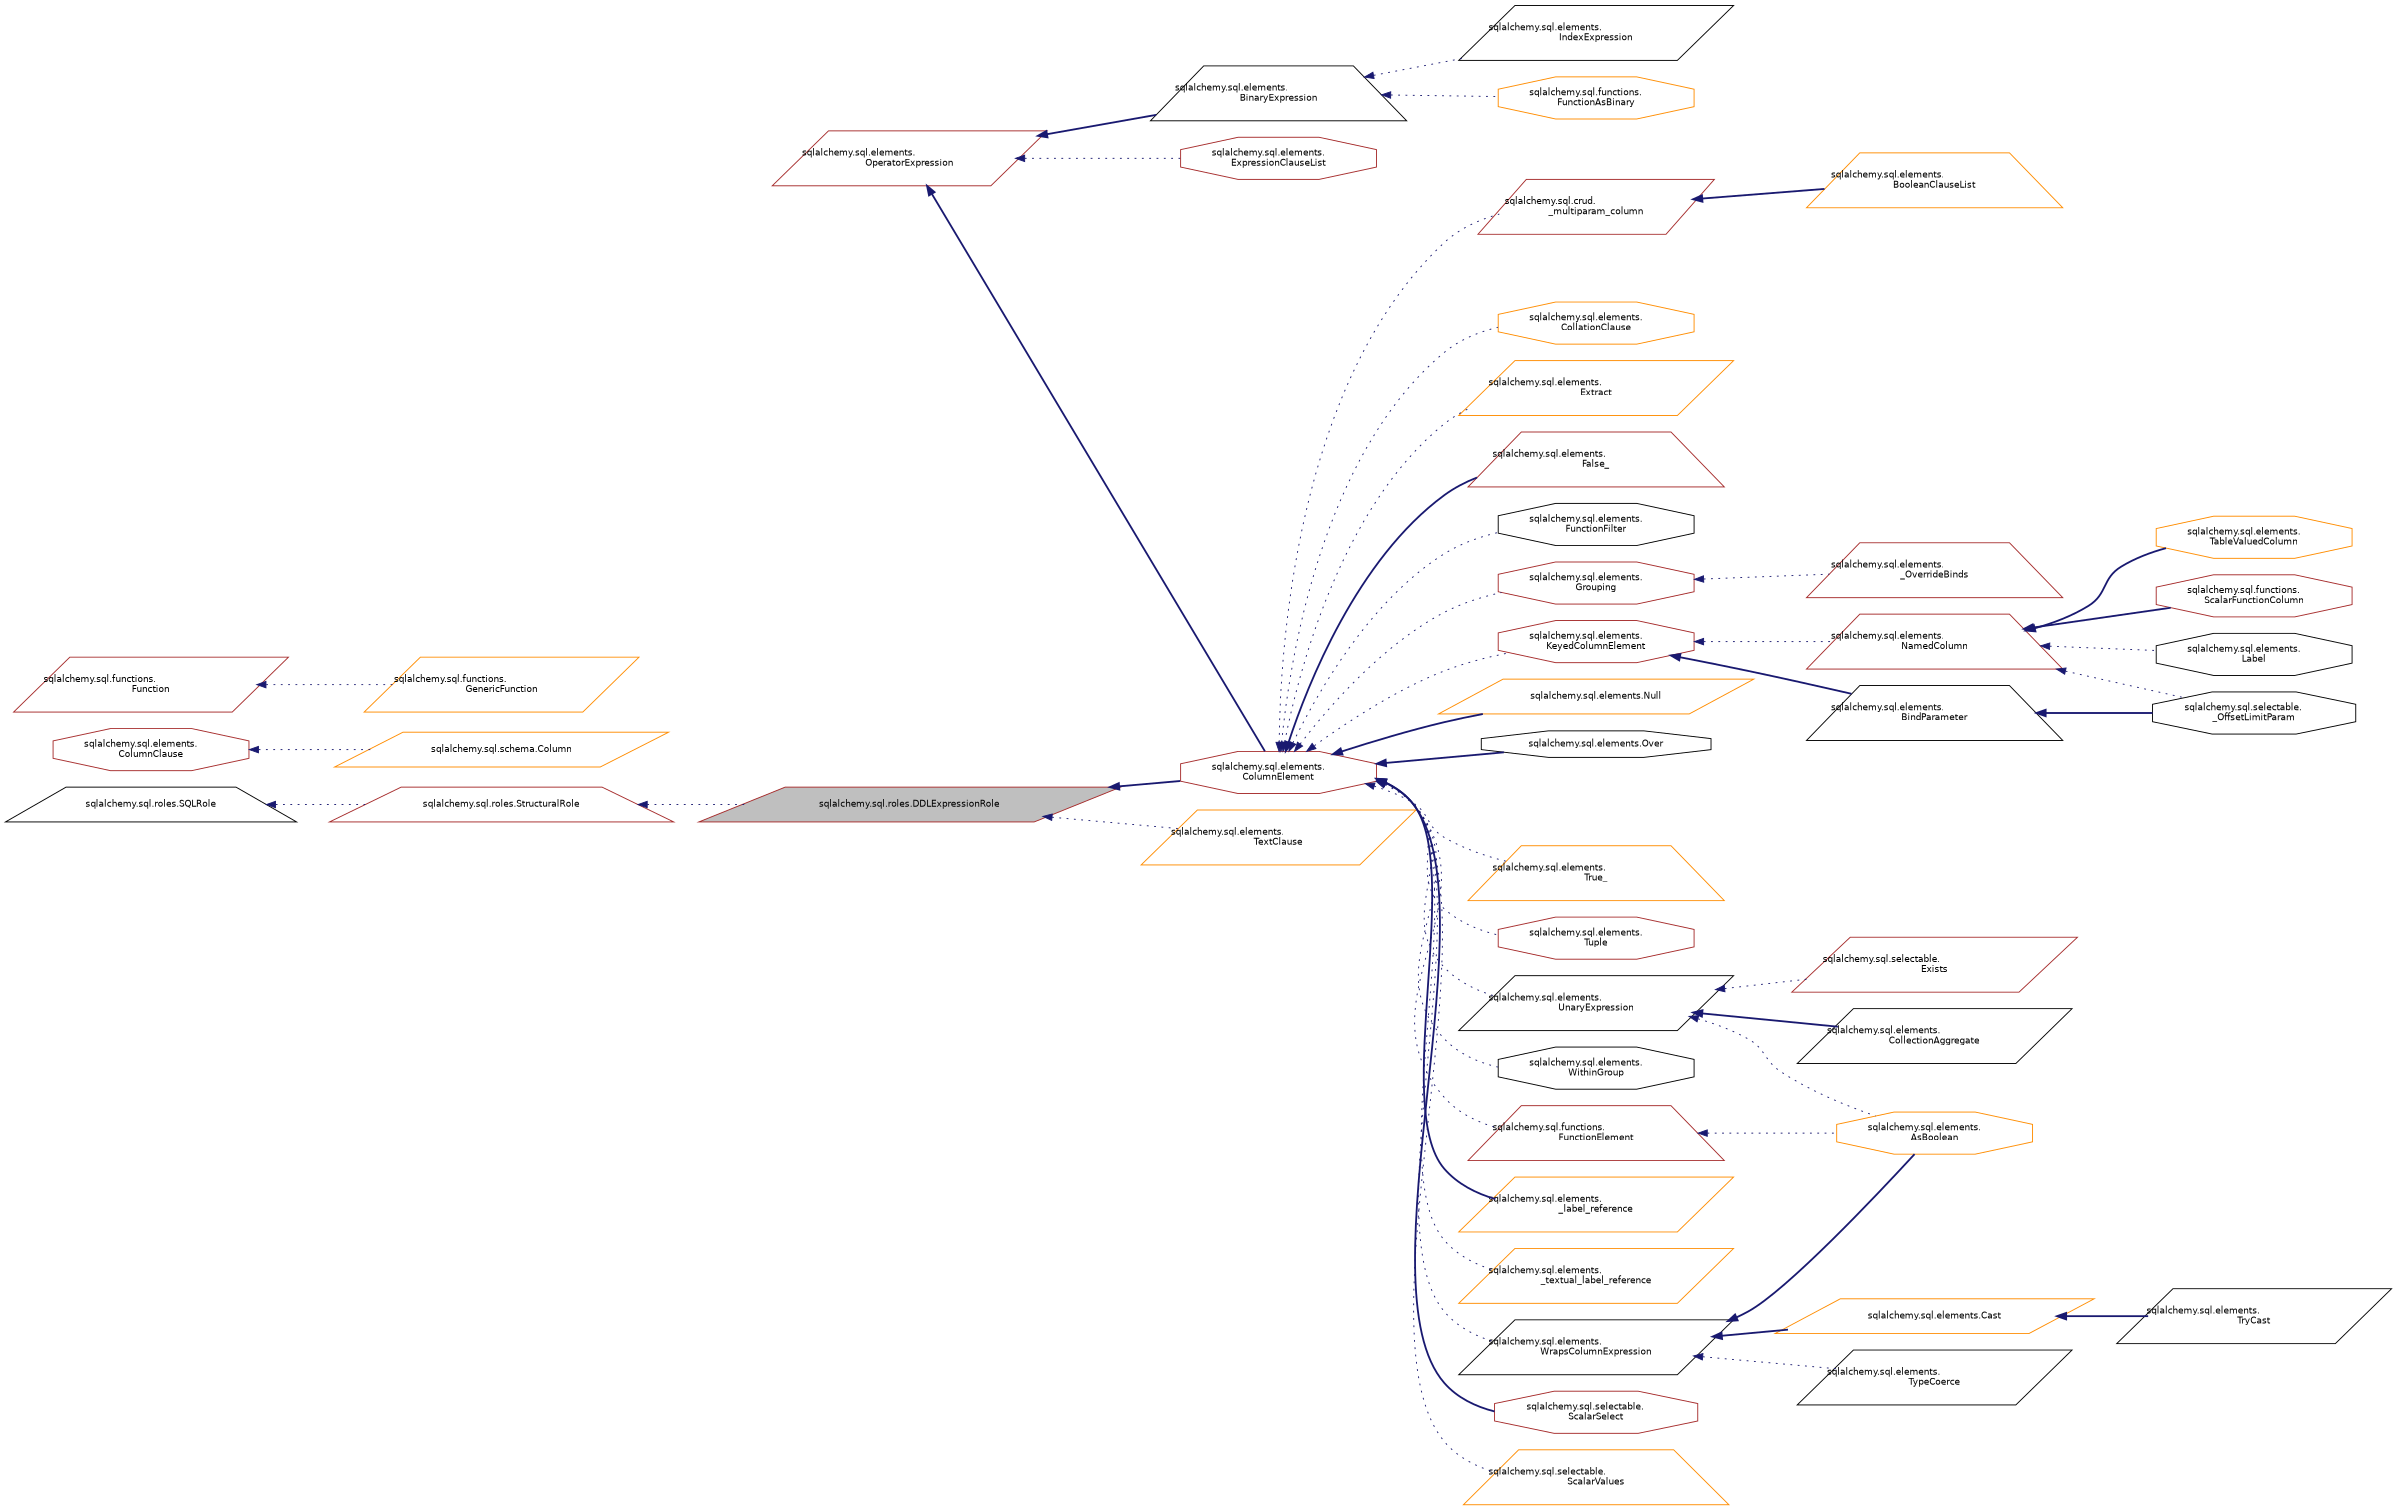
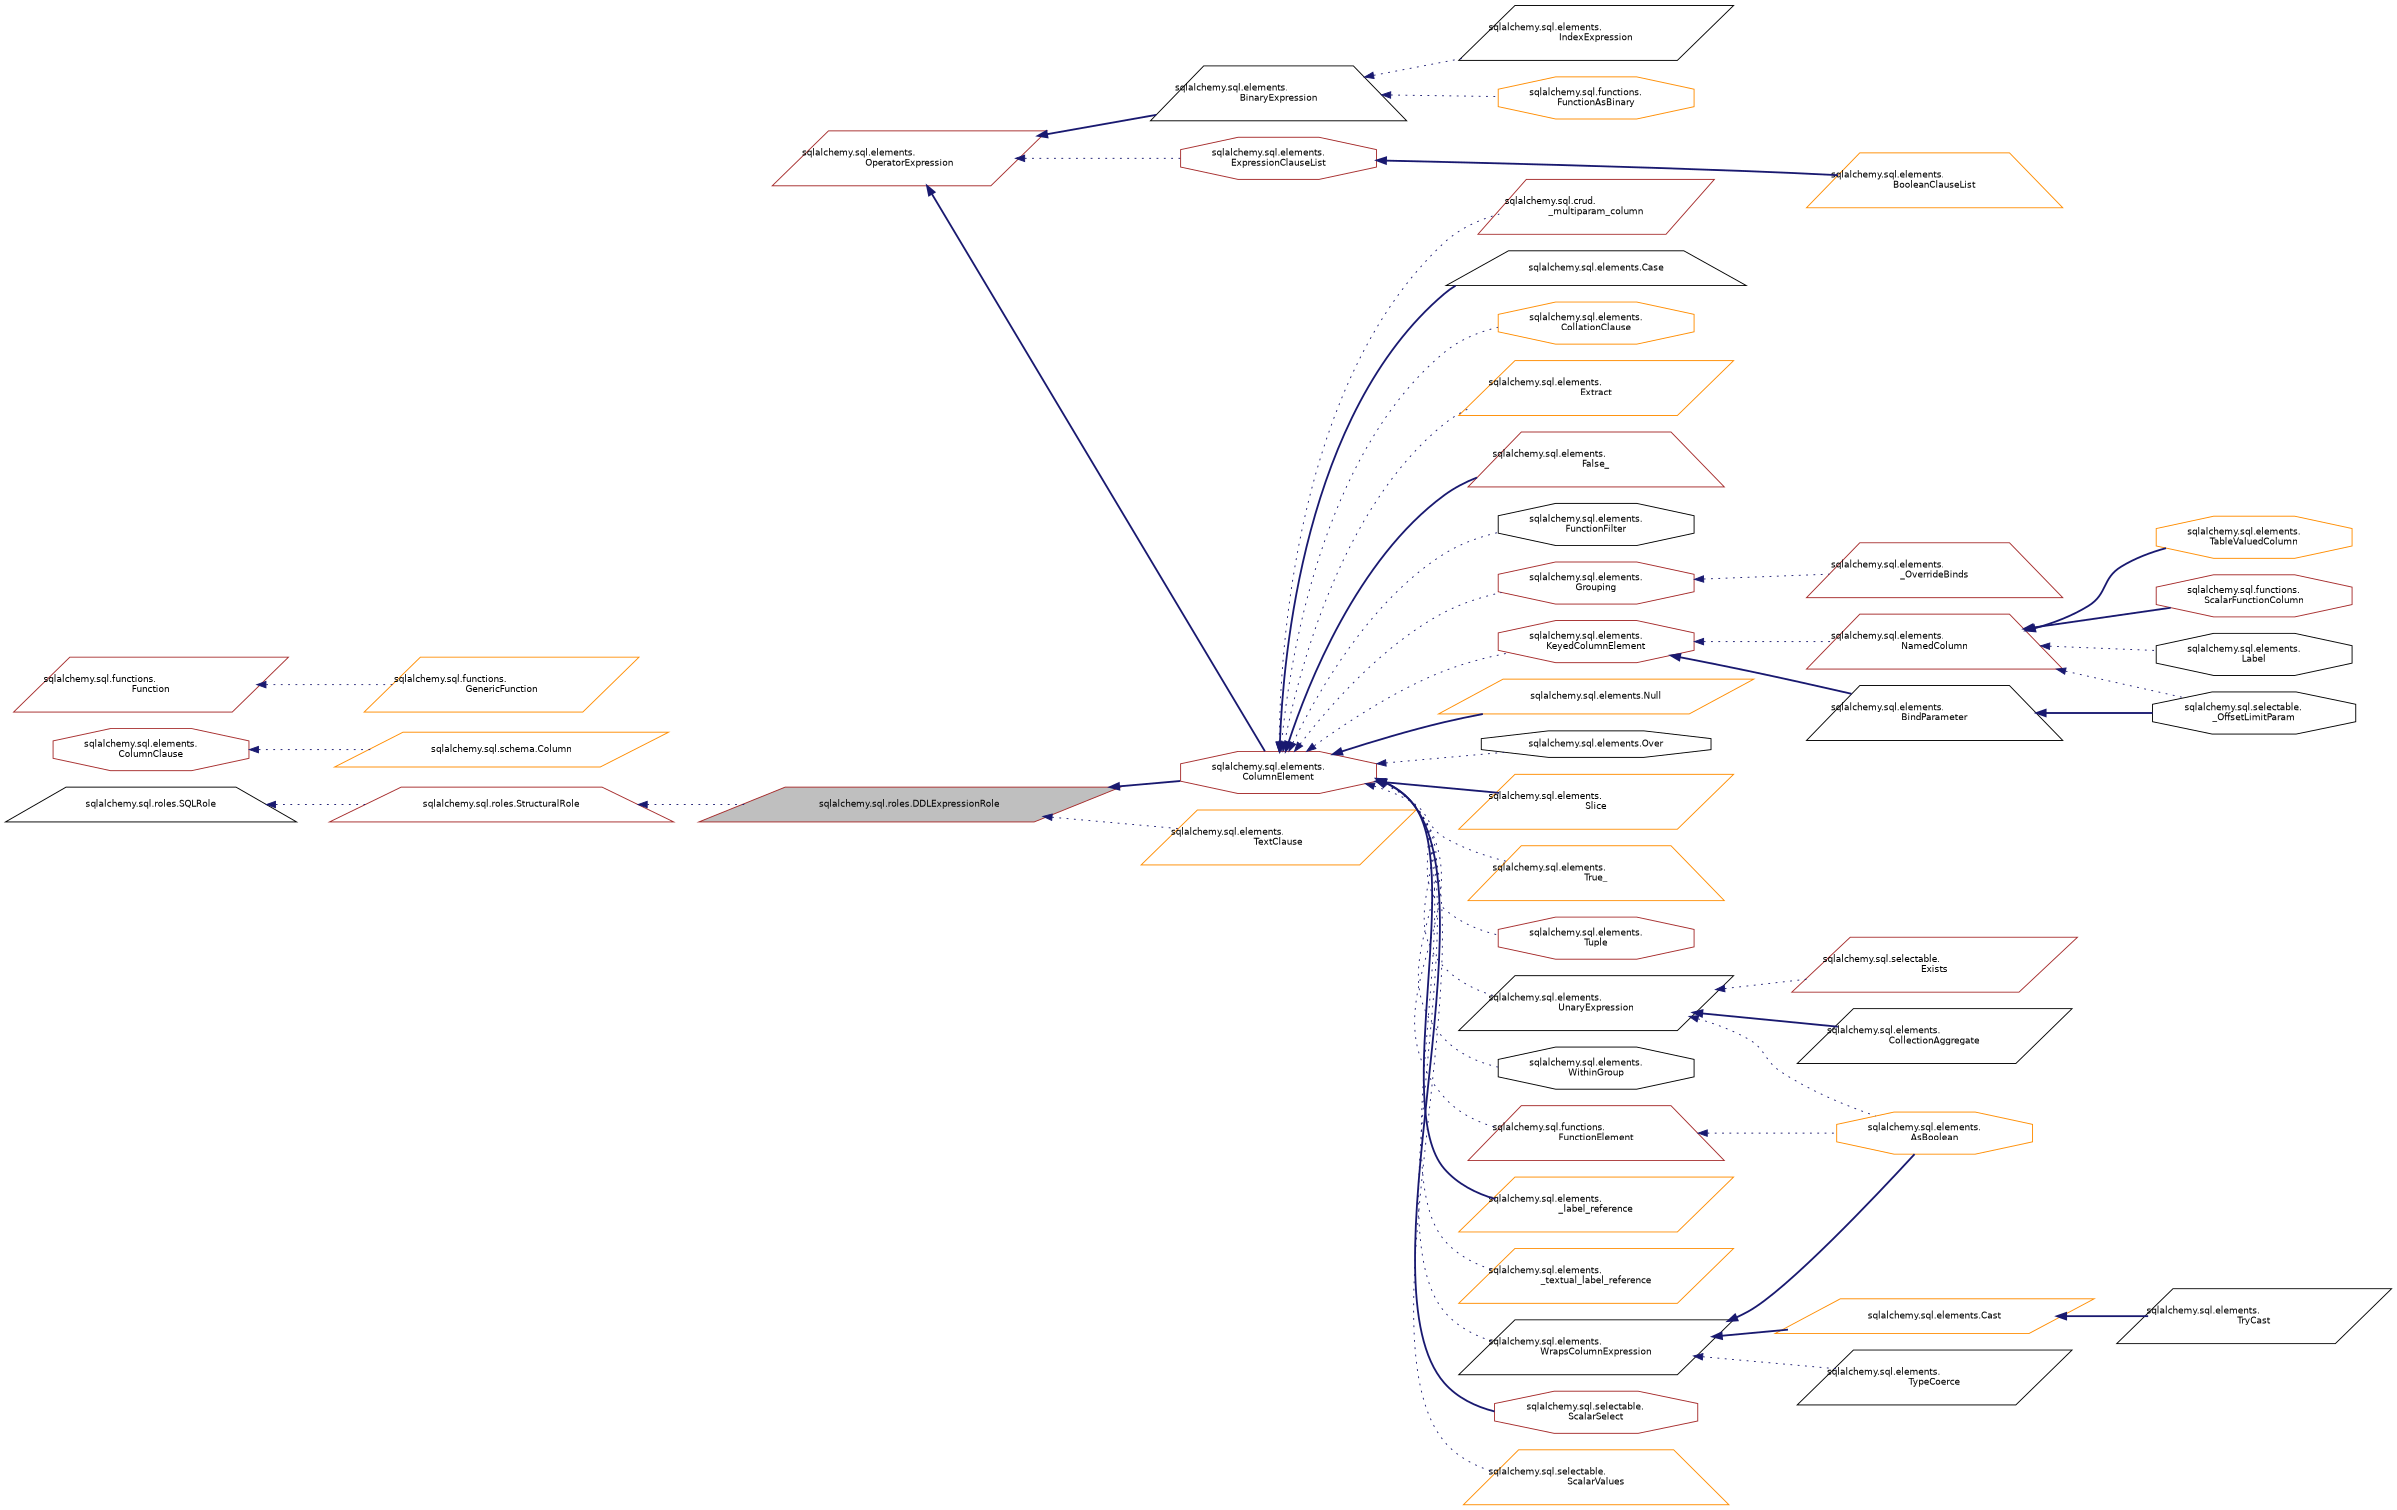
edge "sqlalchemy.sql.elements. BooleanClauseList" -> "sqlalchemy.sql.crud. _multiparam_column": now "sqlalchemy.sql.elements. BooleanClauseList" -> "sqlalchemy.sql.elements. ExpressionClauseList"
node "sqlalchemy.sql.elements.Case": added
edge "sqlalchemy.sql.elements.Over" -> "sqlalchemy.sql.elements. ColumnElement": style bold -> dotted
node "sqlalchemy.sql.elements. Slice": added
